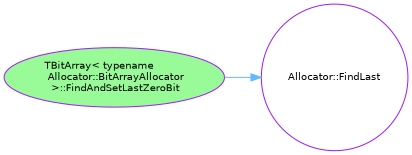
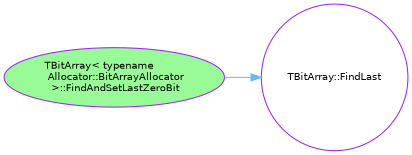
node "Allocator::FindLast": label "Allocator::FindLast" -> "TBitArray::FindLast"
